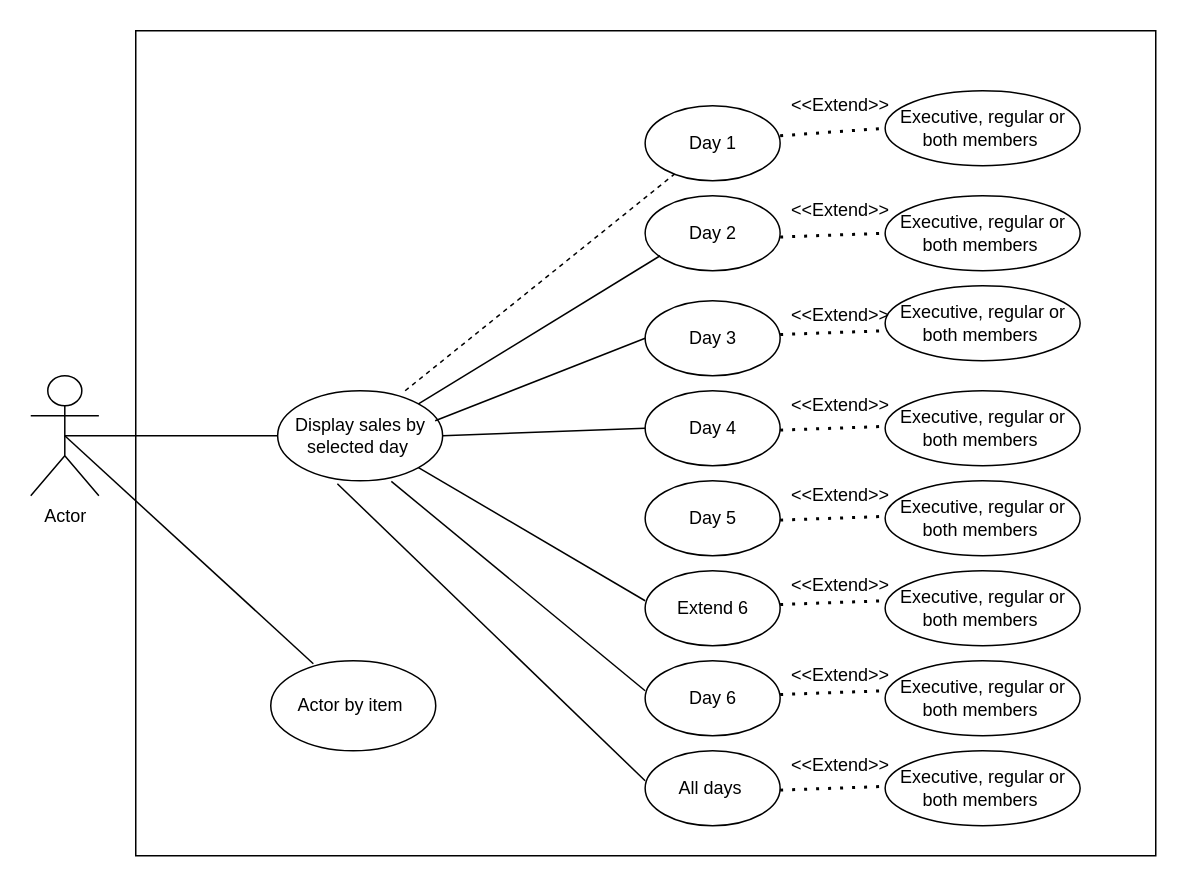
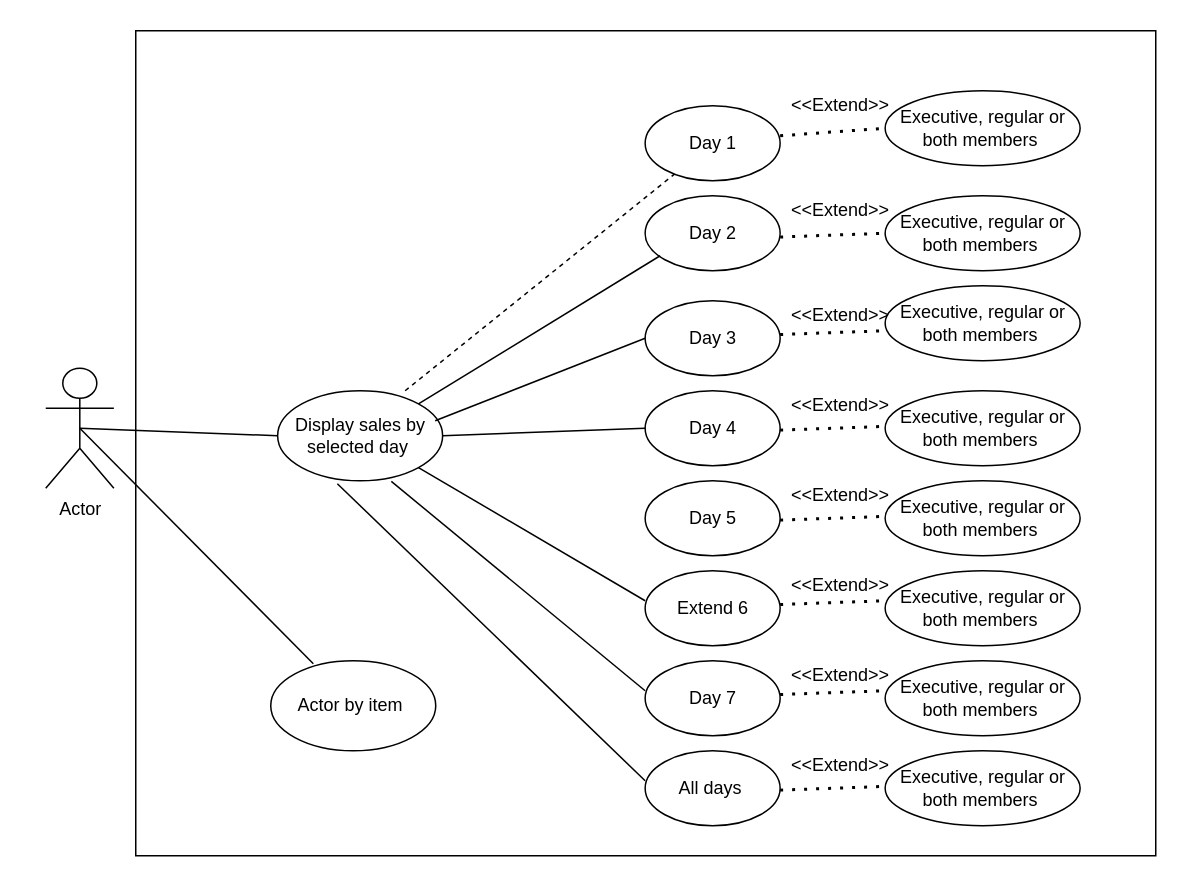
node "Actor": moved (65, 436) -> (80, 428)
node "Day 6": label "Day 6" -> "Day 7"
